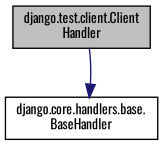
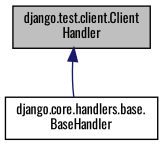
edge "django.test.client.Client Handler" -> "django.core.handlers.base. BaseHandler": reversed
